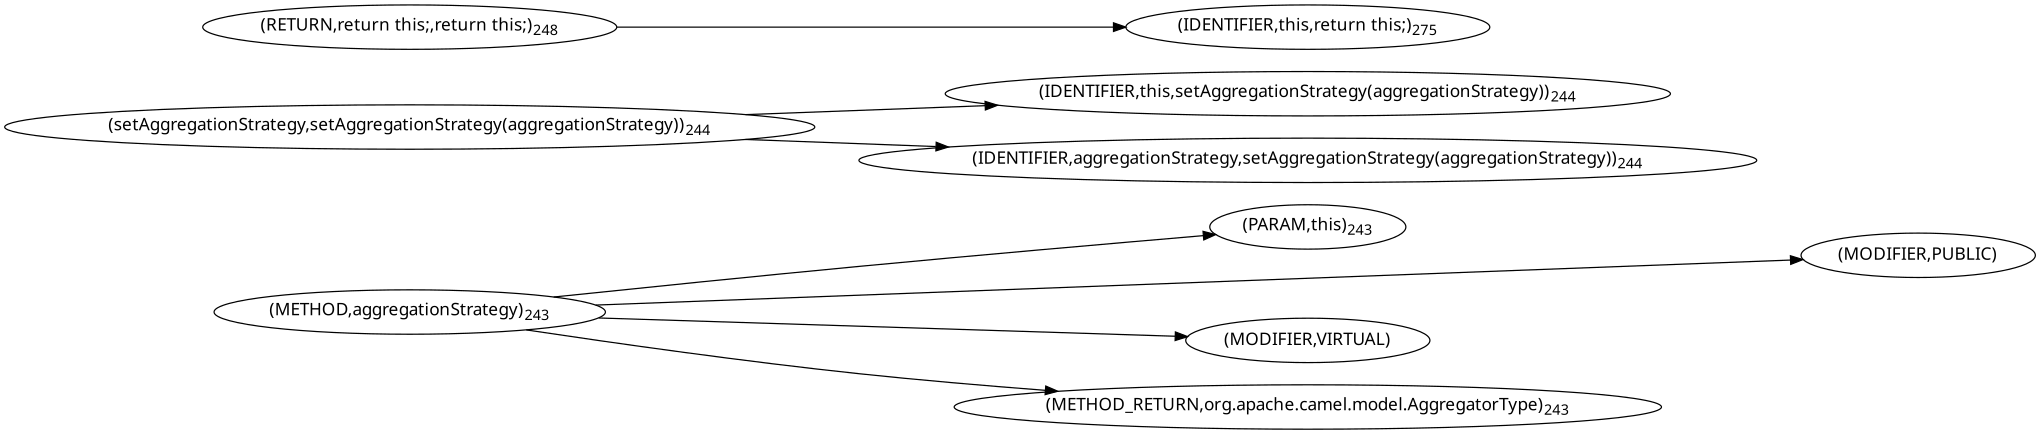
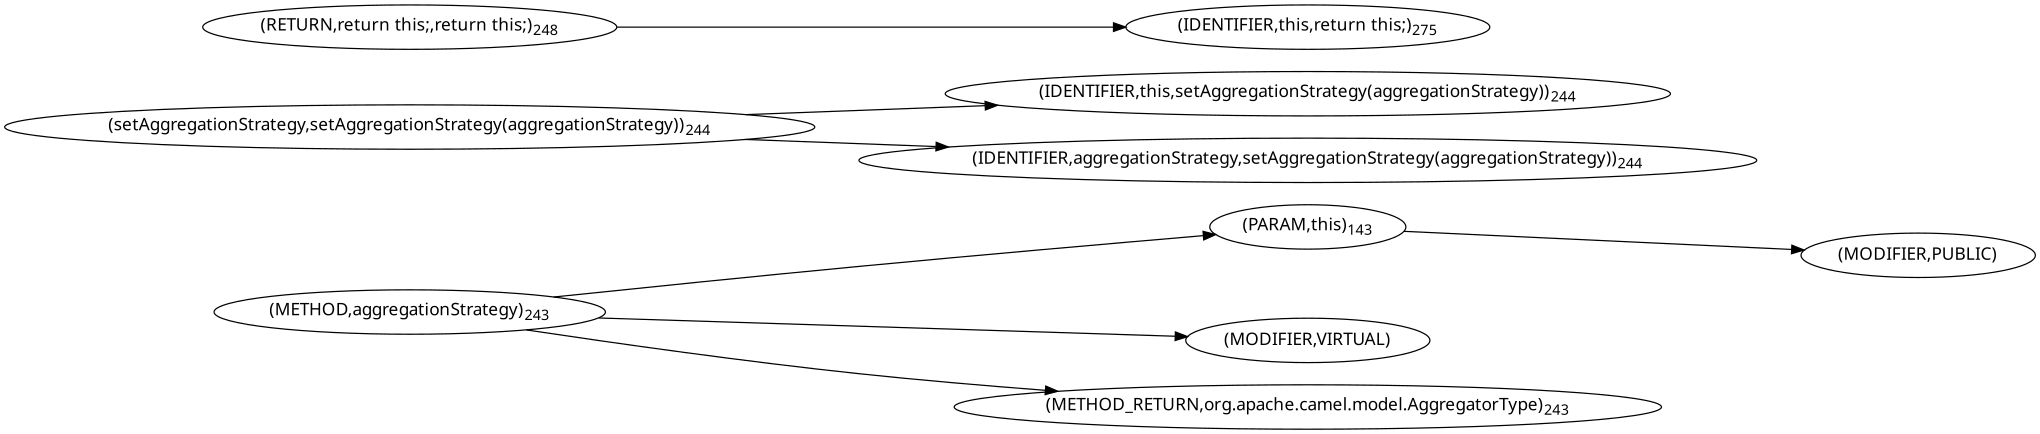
node "(PARAM,this)": text "243" -> "143"
edge "(METHOD,aggregationStrategy)" -> "(MODIFIER,PUBLIC)": now "(PARAM,this)" -> "(MODIFIER,PUBLIC)"
